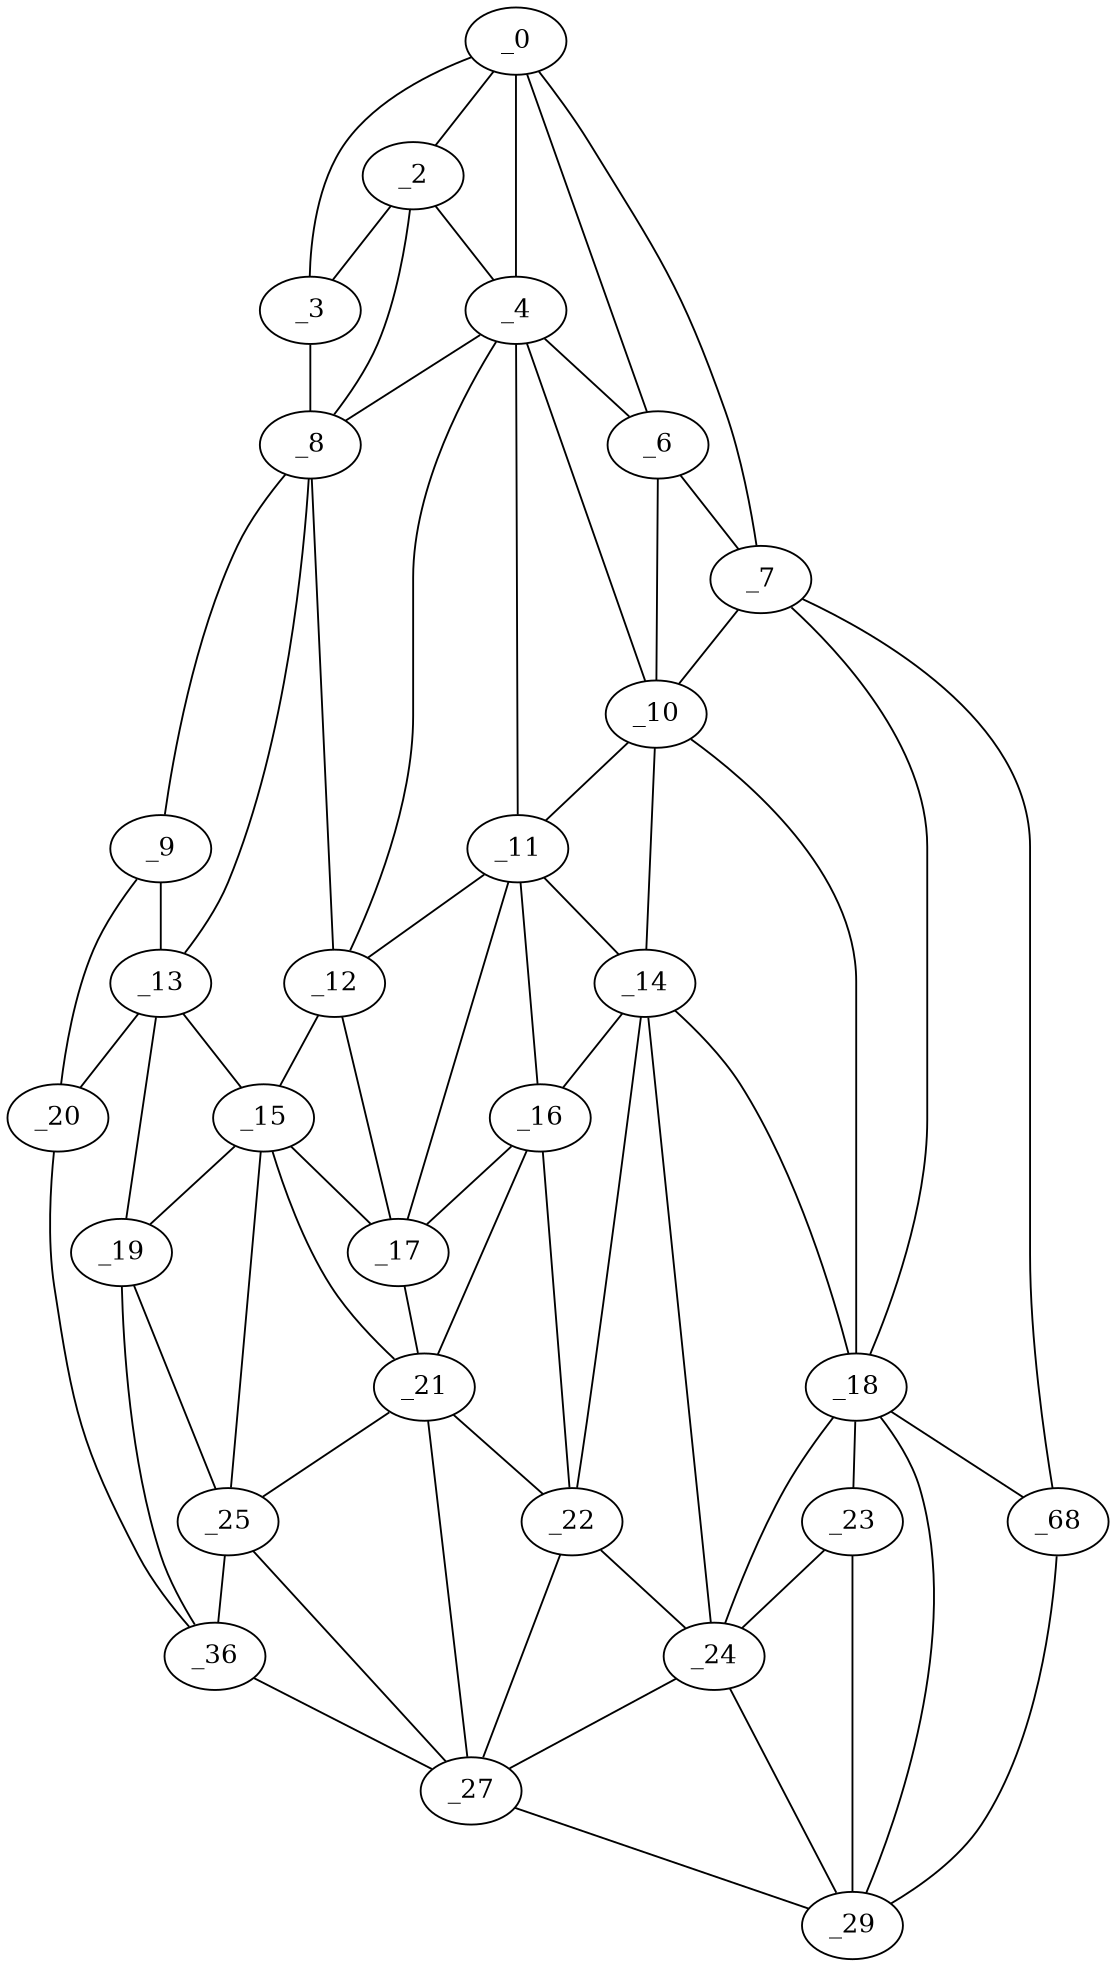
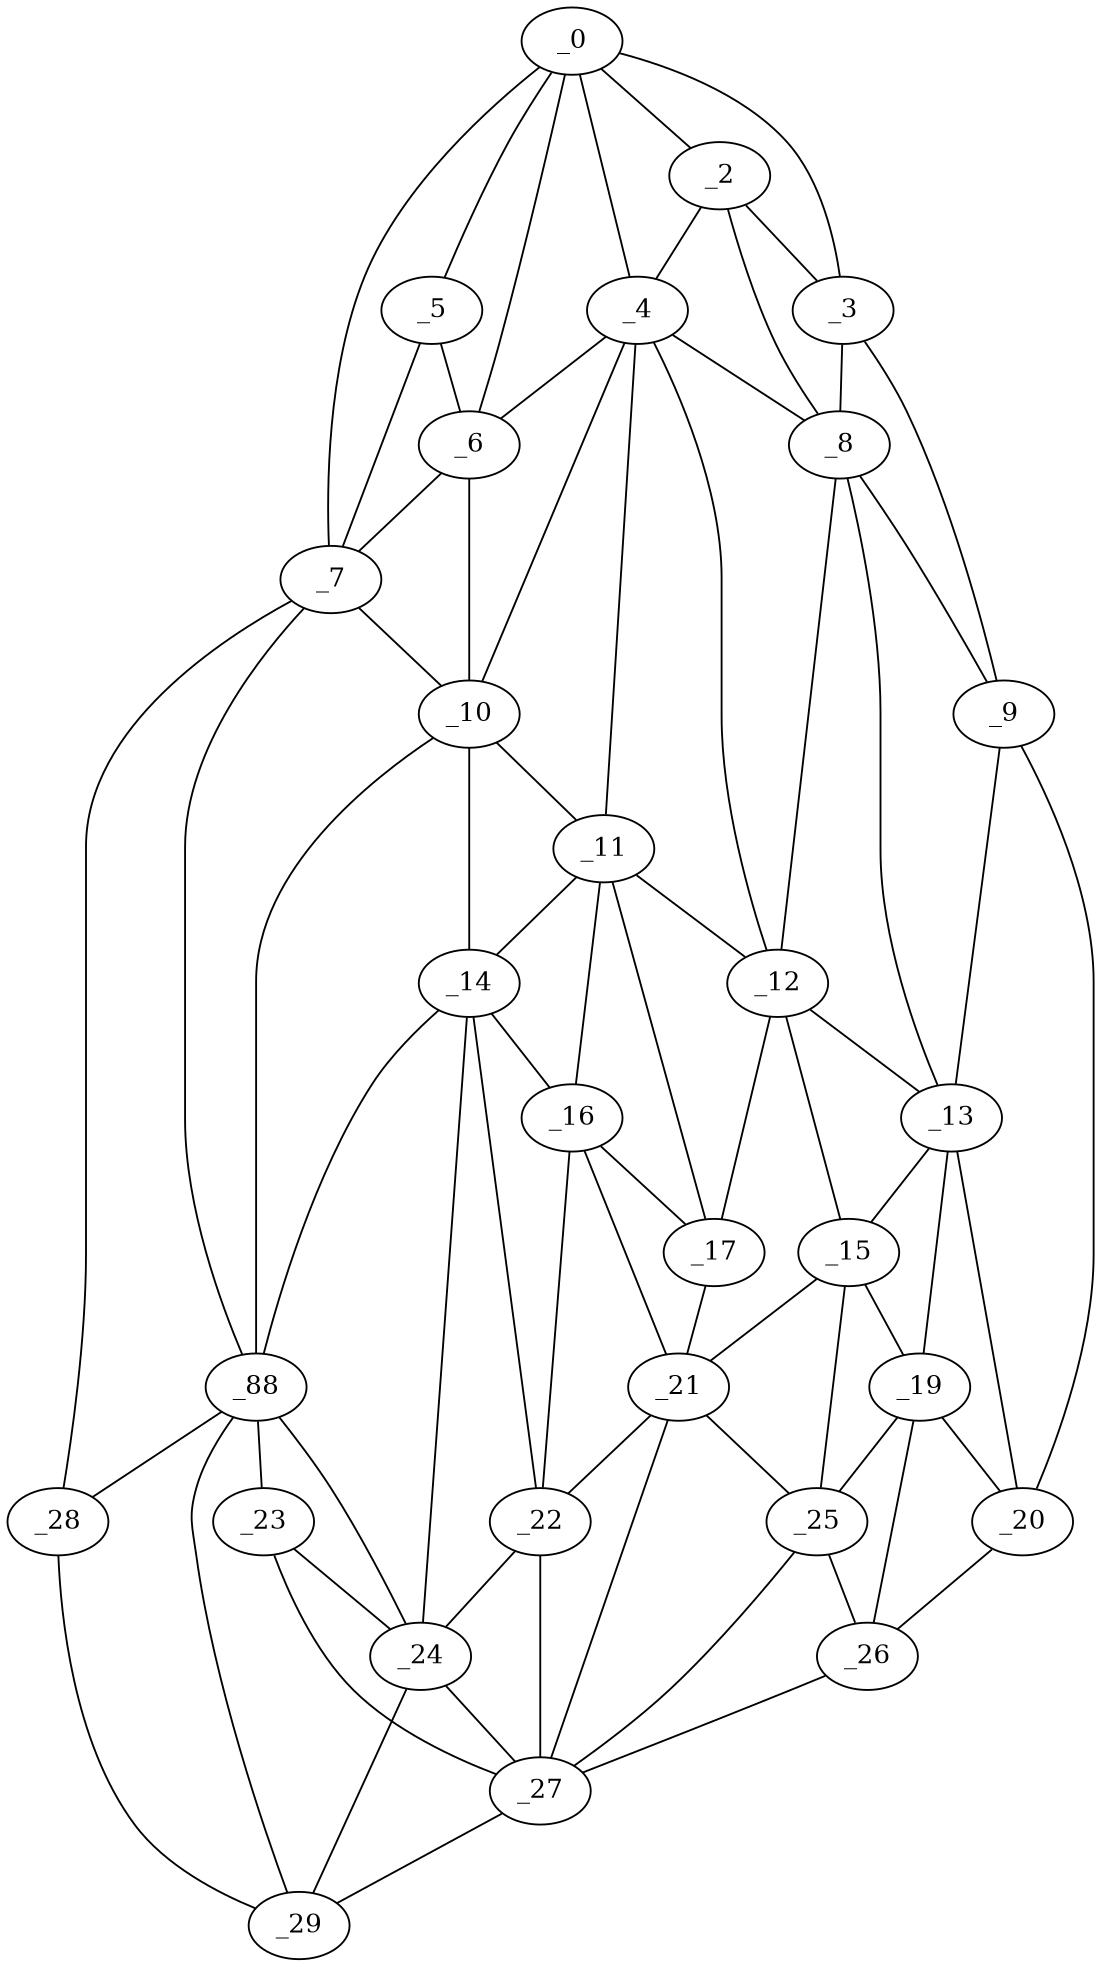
node "_5": added
edge "_3" -- "_9": added
edge "_12" -- "_13": added
edge "_15" -- "_17": removed
node "_18": label "_18" -> "_88"
edge "_19" -- "_20": added
node "_68": label "_68" -> "_28"
node "_36": label "_36" -> "_26"
edge "_23" -- "_29": now "_23" -- "_27"
